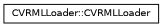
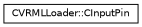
node "CVRMLLoader::CVRMLLoader": label "CVRMLLoader::CVRMLLoader" -> "CVRMLLoader::CInputPin"
